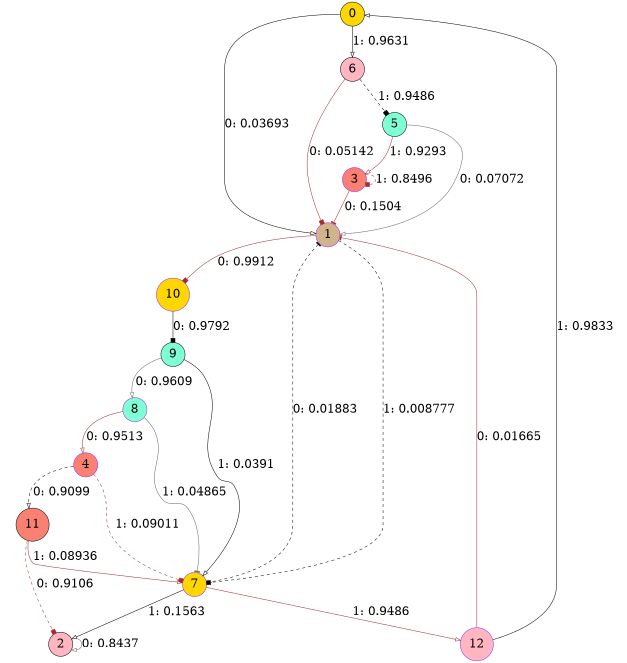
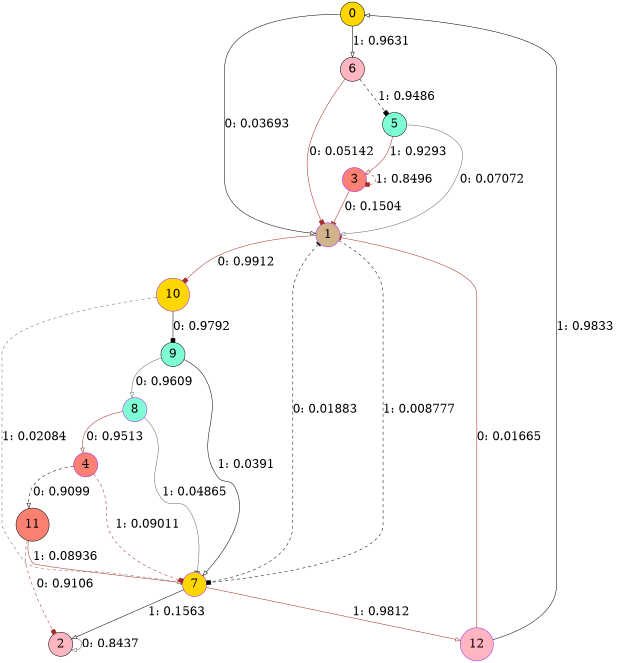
edge "10" -> "7": added, label "1: 0.02084"
edge "7" -> "12": label "1: 0.9486   " -> "1: 0.9812   "
